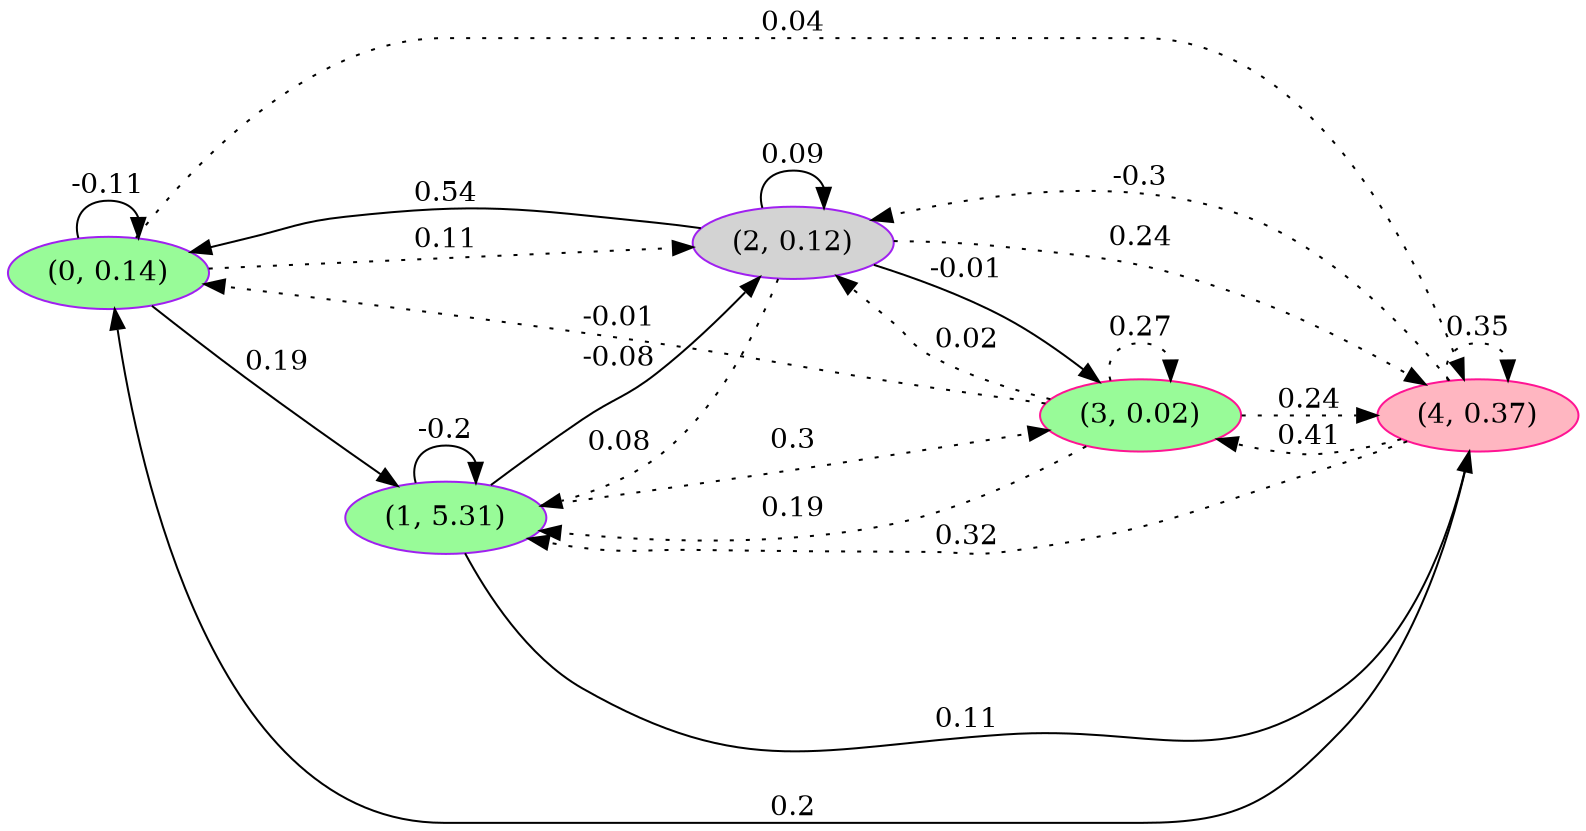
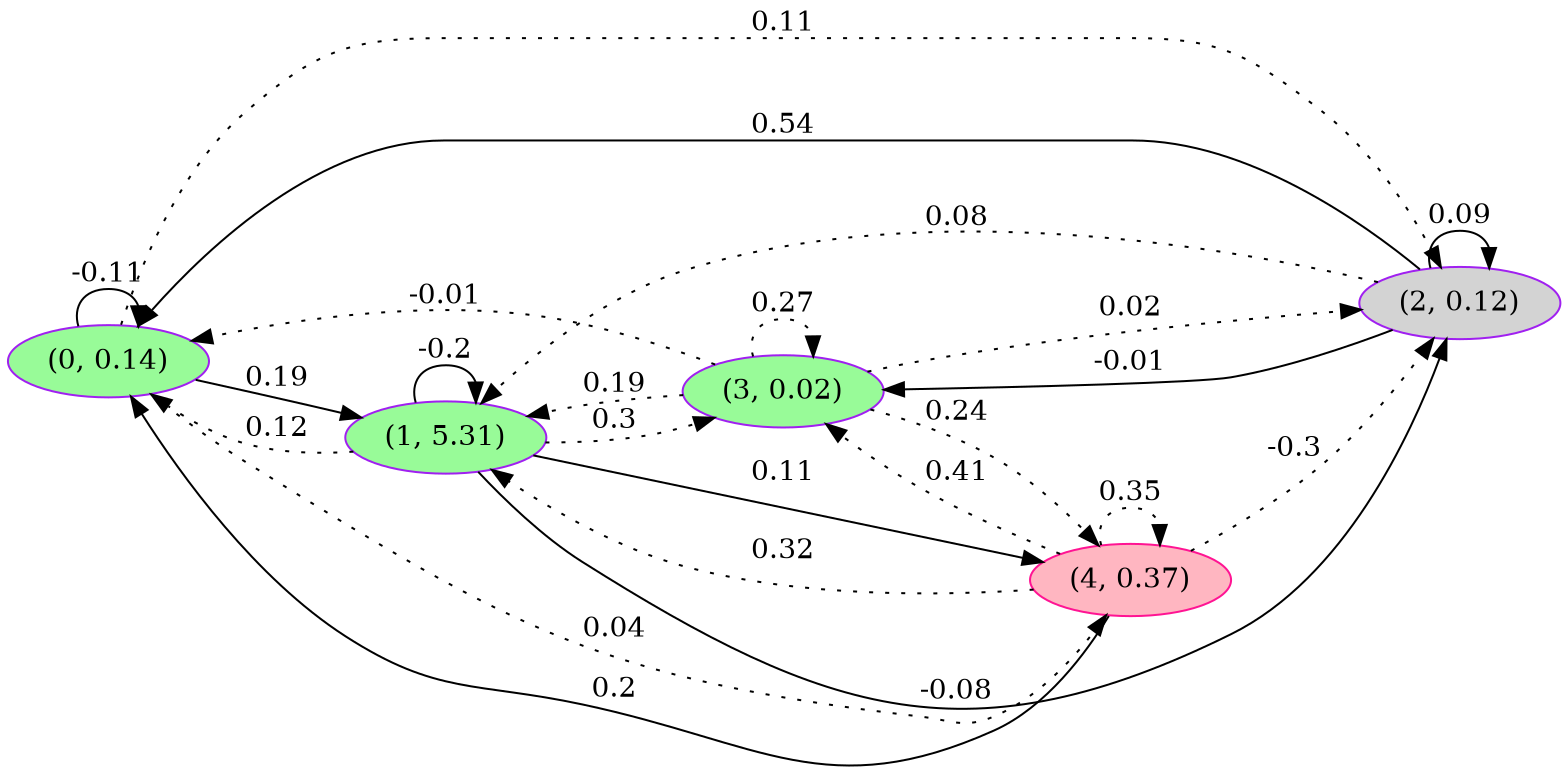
edge "(2, 0.12)" -> "(4, 0.37)": removed, label "0.24"
node "(3, 0.02)": color deeppink -> purple
edge "(1, 5.31)" -> "(0, 0.14)": added, label "0.12"
